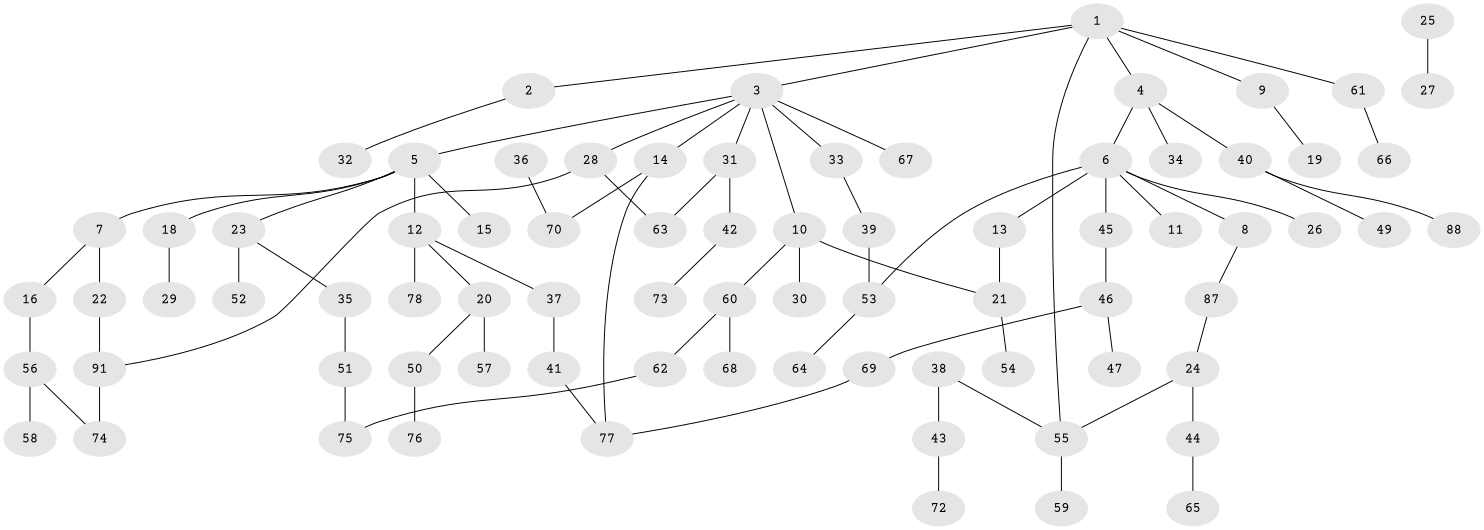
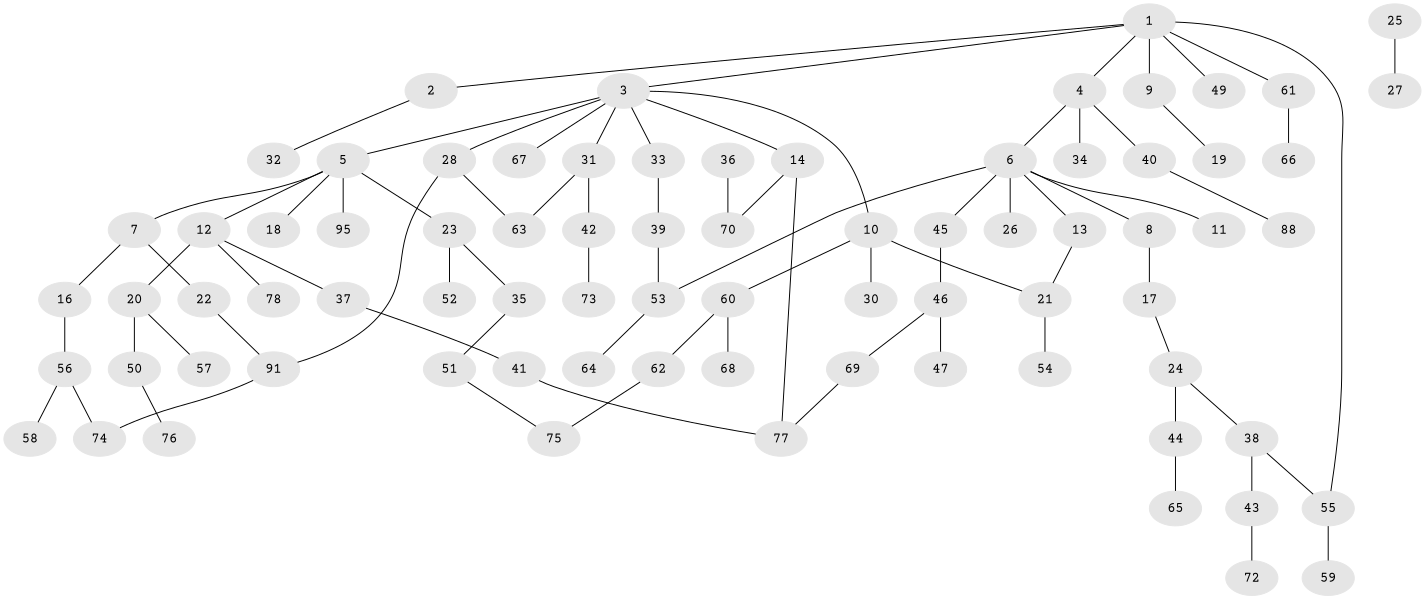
edge "40" -- "49": now "1" -- "49"
node "15": label "15" -> "95"
node "29": removed
node "87": label "87" -> "17"
edge "24" -- "55": now "24" -- "38"
